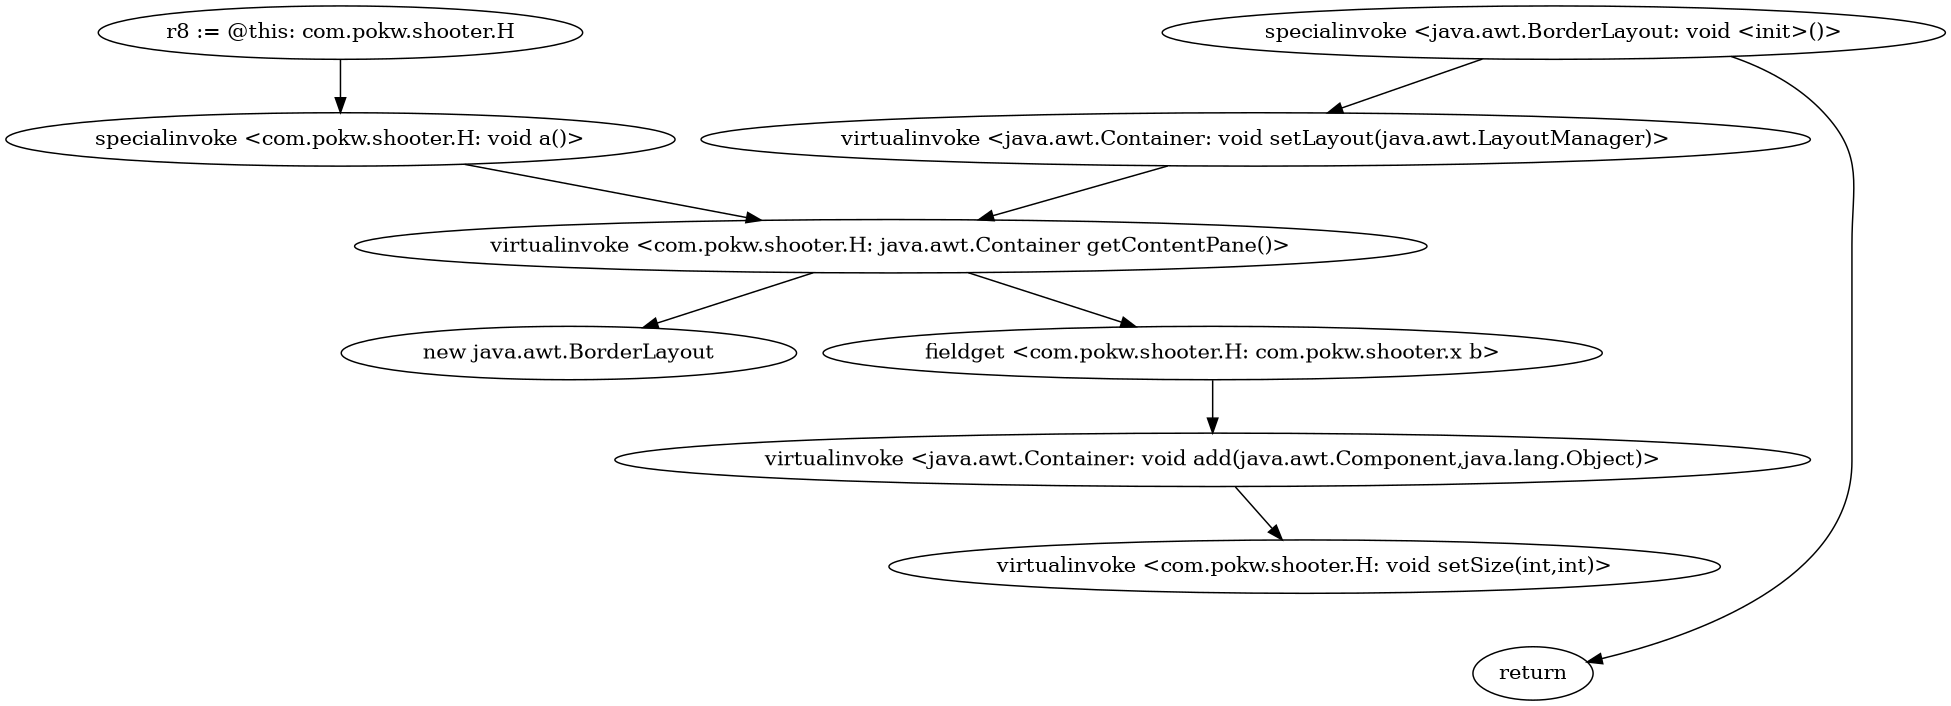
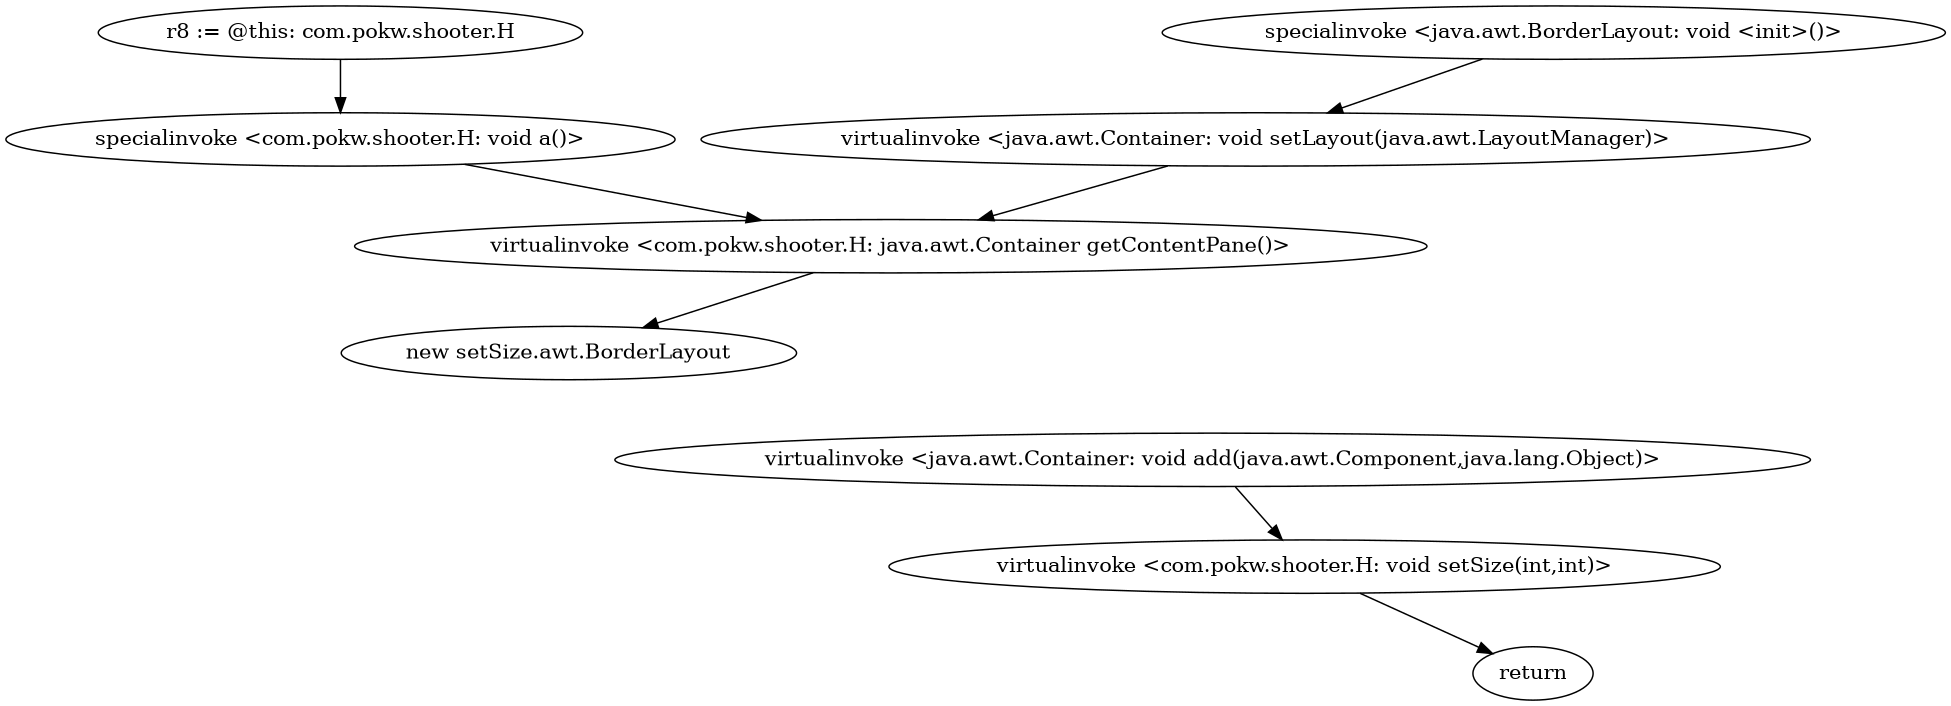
node "new java.awt.BorderLayout": label "new java.awt.BorderLayout" -> "new setSize.awt.BorderLayout"
node "fieldget <com.pokw.shooter.H: com.pokw.shooter.x b>": removed
edge "specialinvoke <java.awt.BorderLayout: void <init>()>" -> "return": now "virtualinvoke <com.pokw.shooter.H: void setSize(int,int)>" -> "return"
